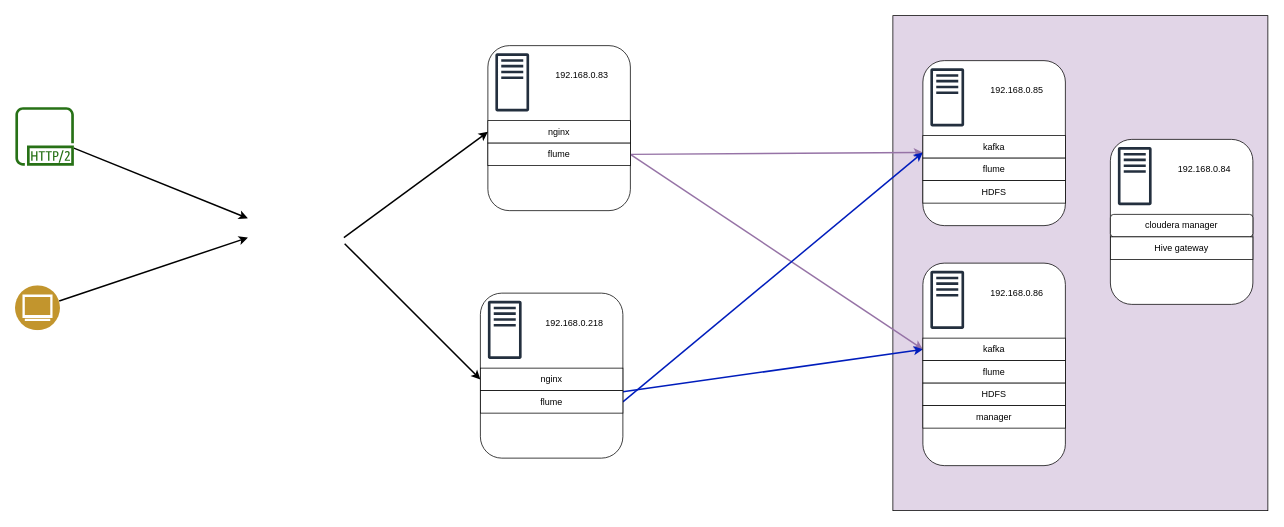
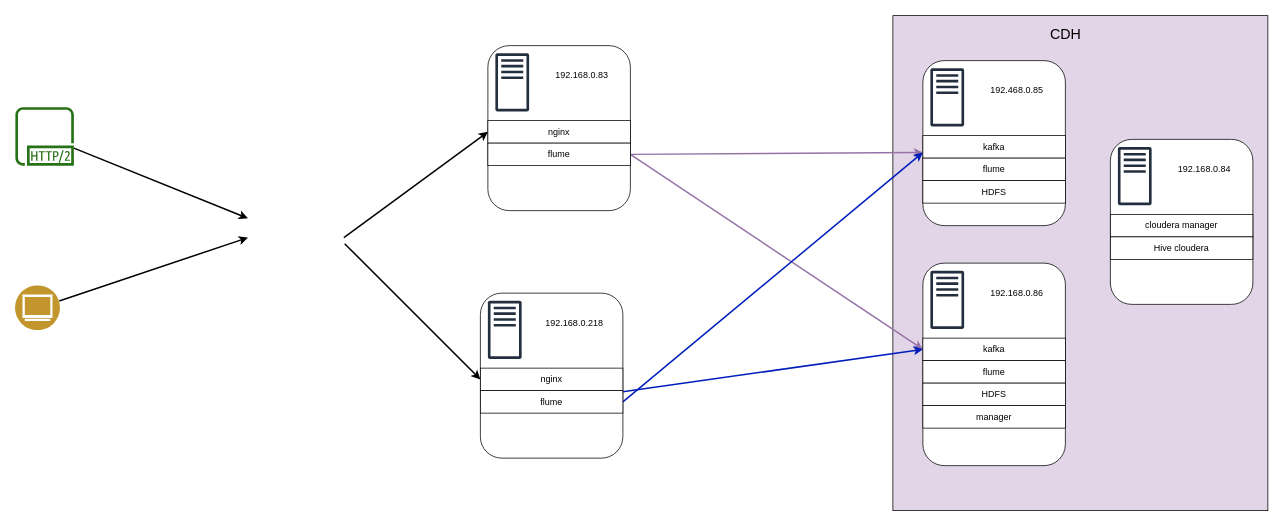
node "CDH": added
node "192.168.0.85": label "192.168.0.85" -> "192.468.0.85"
node "cloudera manager": shape rounded rectangle -> rectangle
node "Hive gateway": label "Hive gateway" -> "Hive cloudera"
